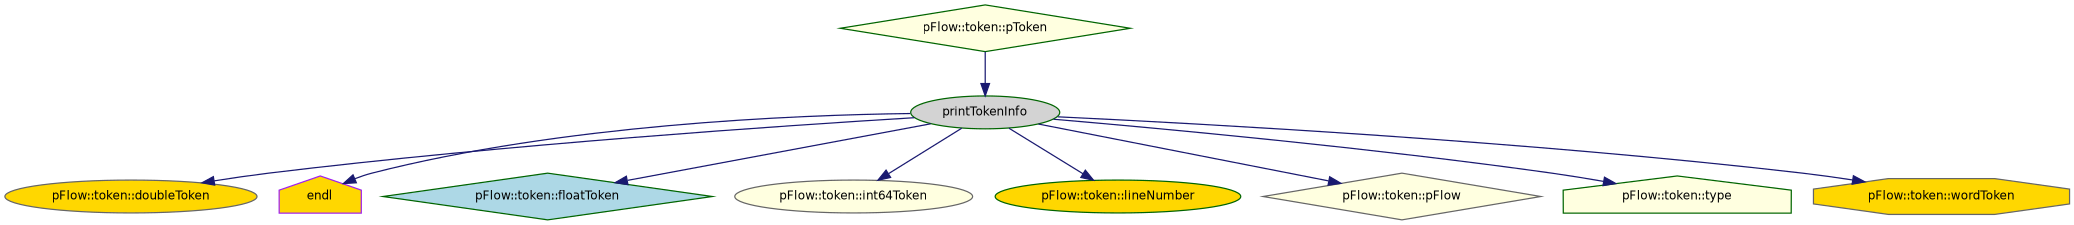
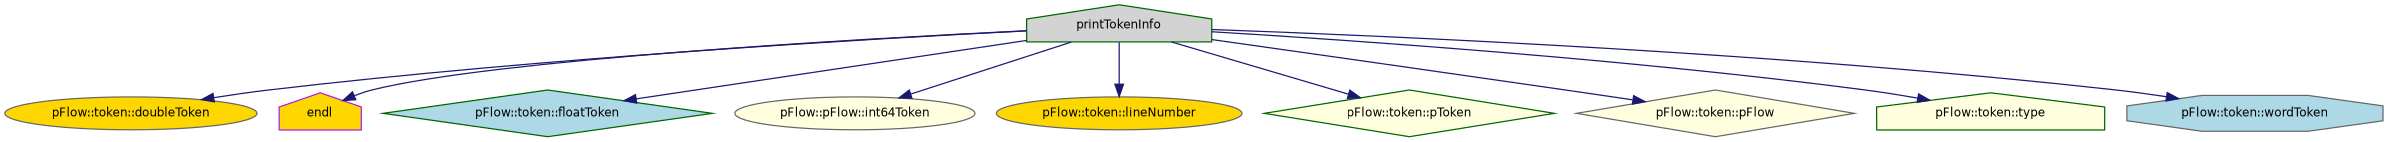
edge "pFlow::token::pToken" -> "printTokenInfo": reversed
node "printTokenInfo": shape ellipse -> house
node "pFlow::token::int64Token": label "pFlow::token::int64Token" -> "pFlow::pFlow::int64Token"
node "pFlow::token::lineNumber": color darkgreen -> gray40
node "pFlow::token::wordToken": fillcolor gold -> lightblue
